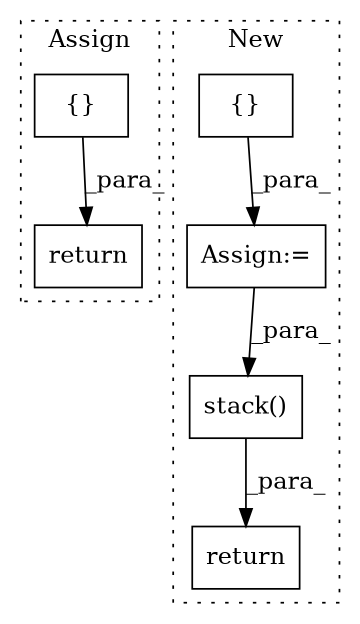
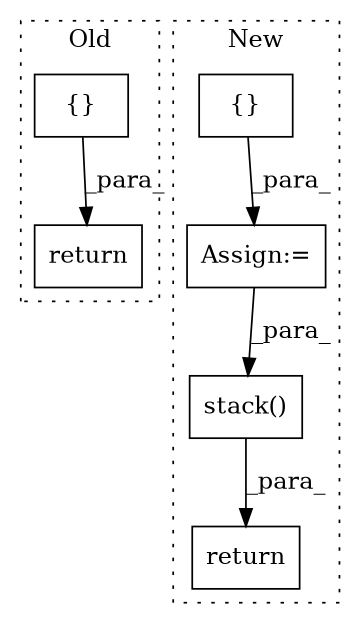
cluster "Assign": label "Assign" -> "Old"
